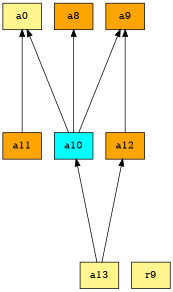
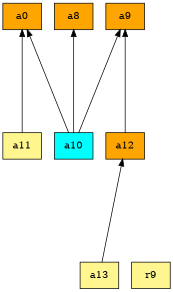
node "a0": fillcolor khaki1 -> orange
node "a11": fillcolor orange -> khaki1
edge "a13" -> "a10": removed
